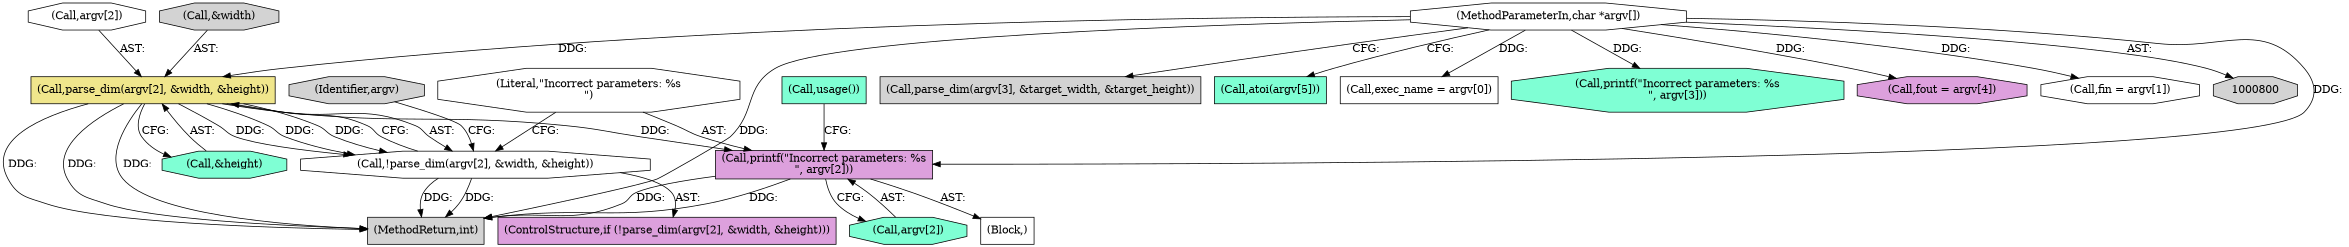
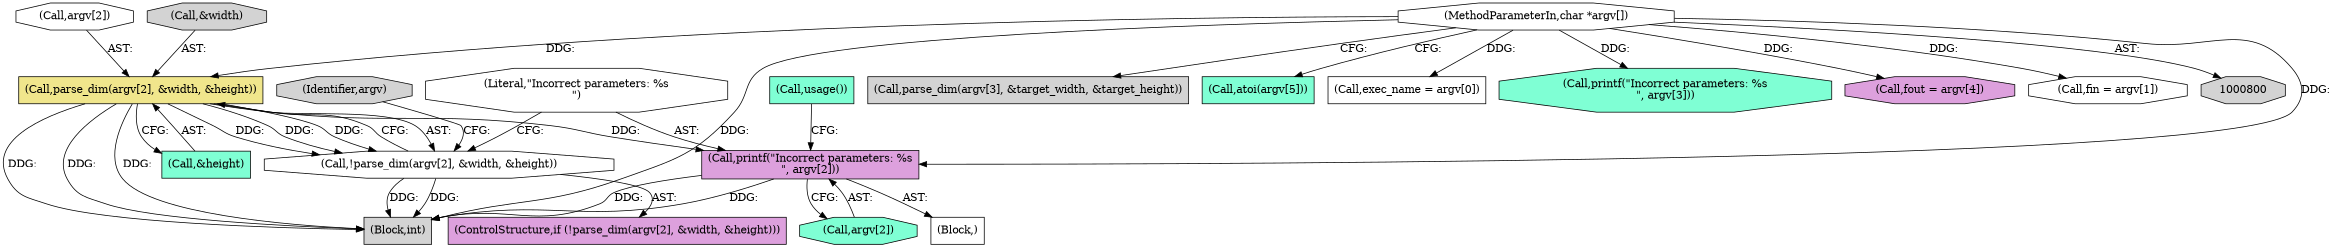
node "(Call,&height)": shape octagon -> box
node "(MethodReturn,int)": label "(MethodReturn,int)" -> "(Block,int)"
